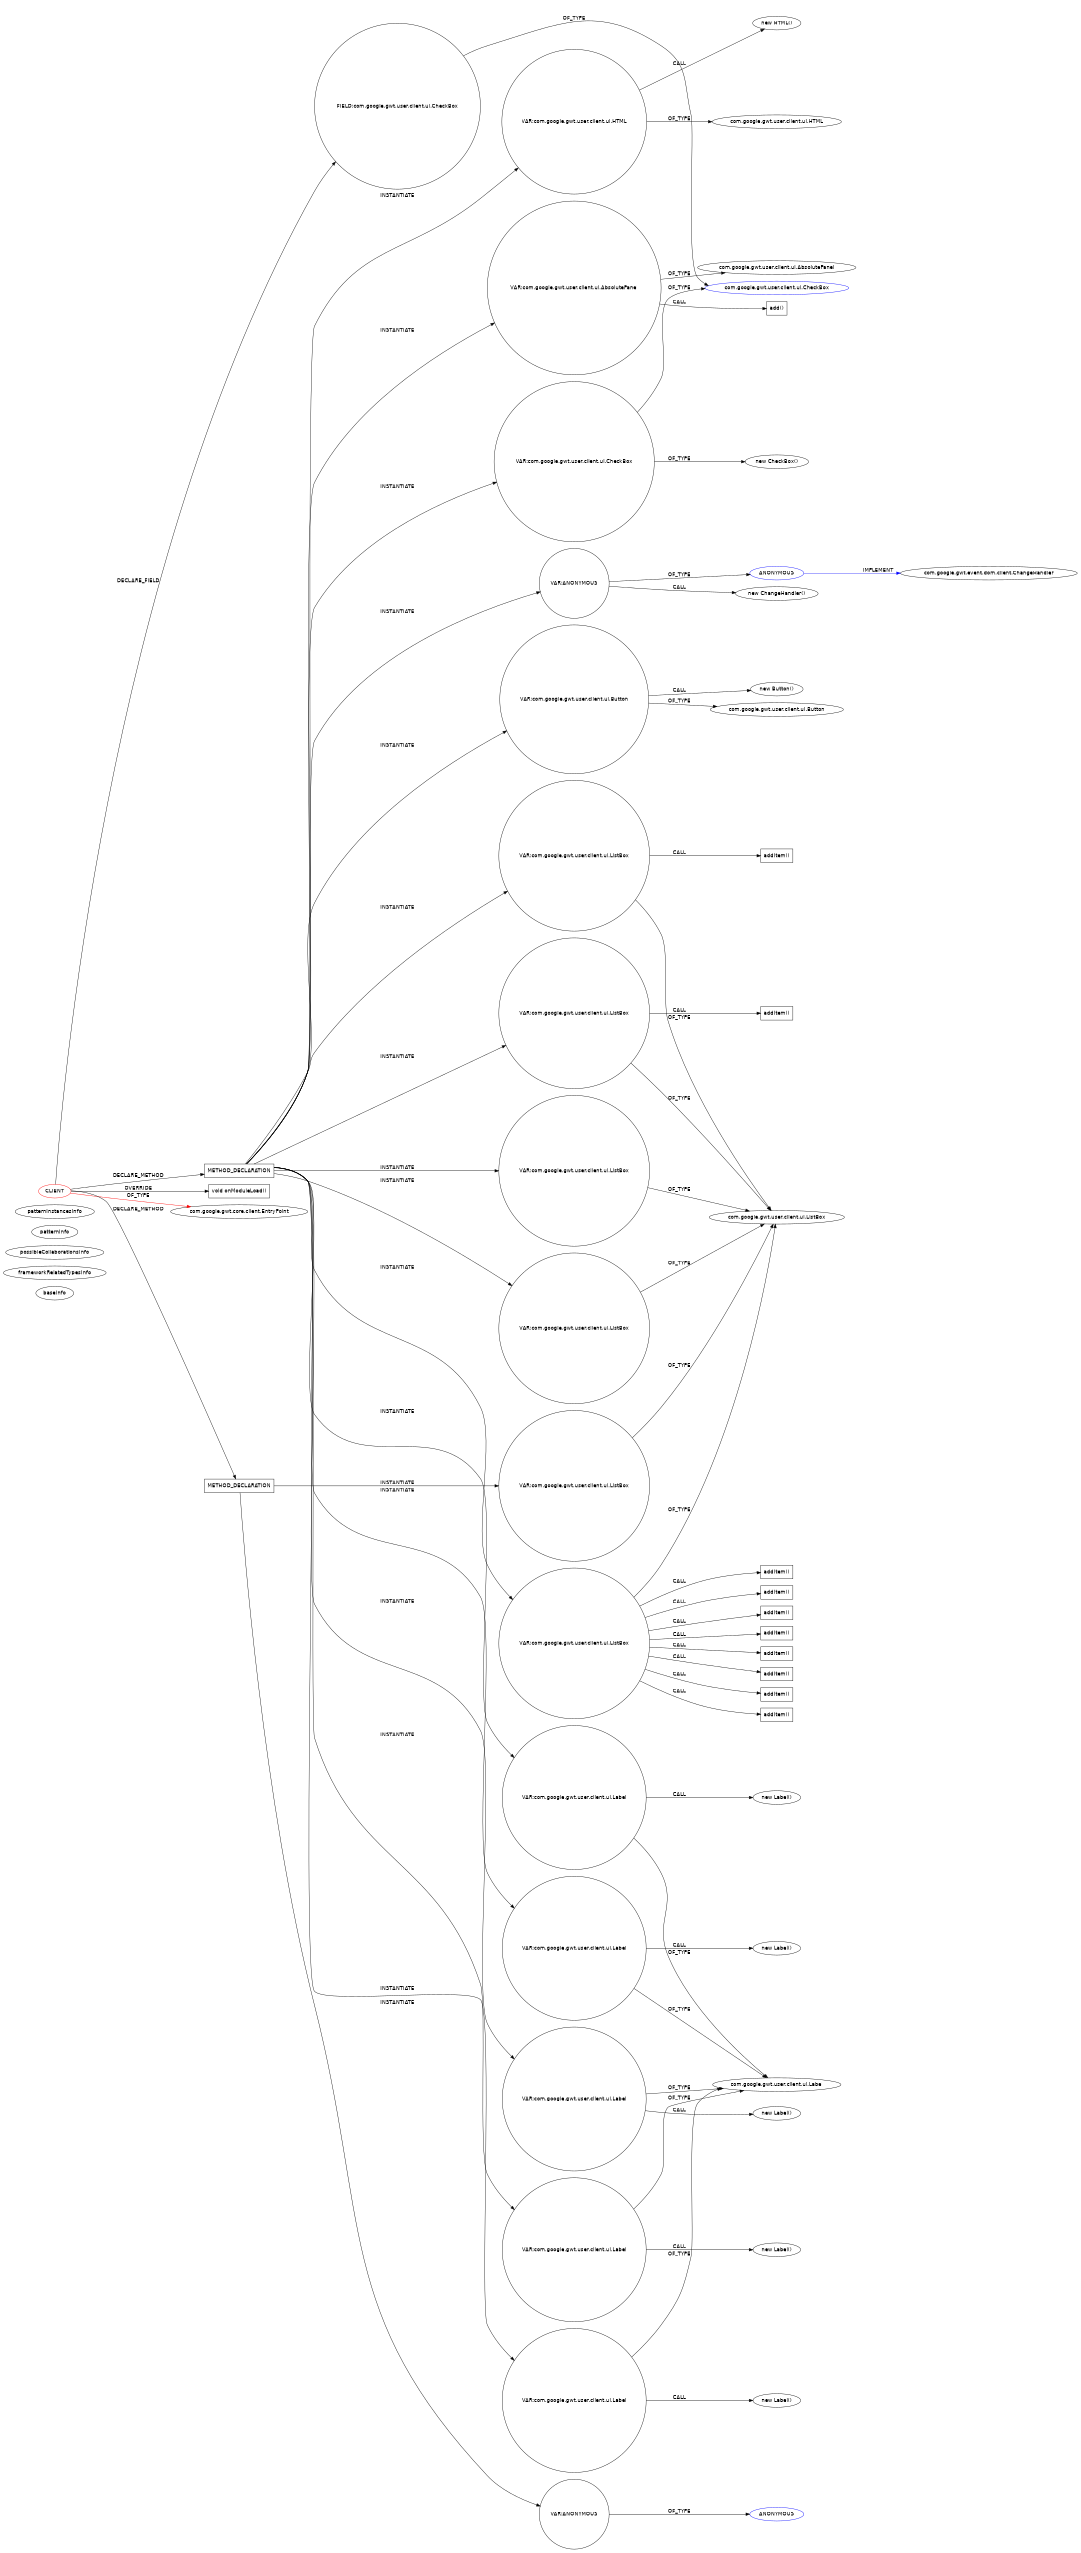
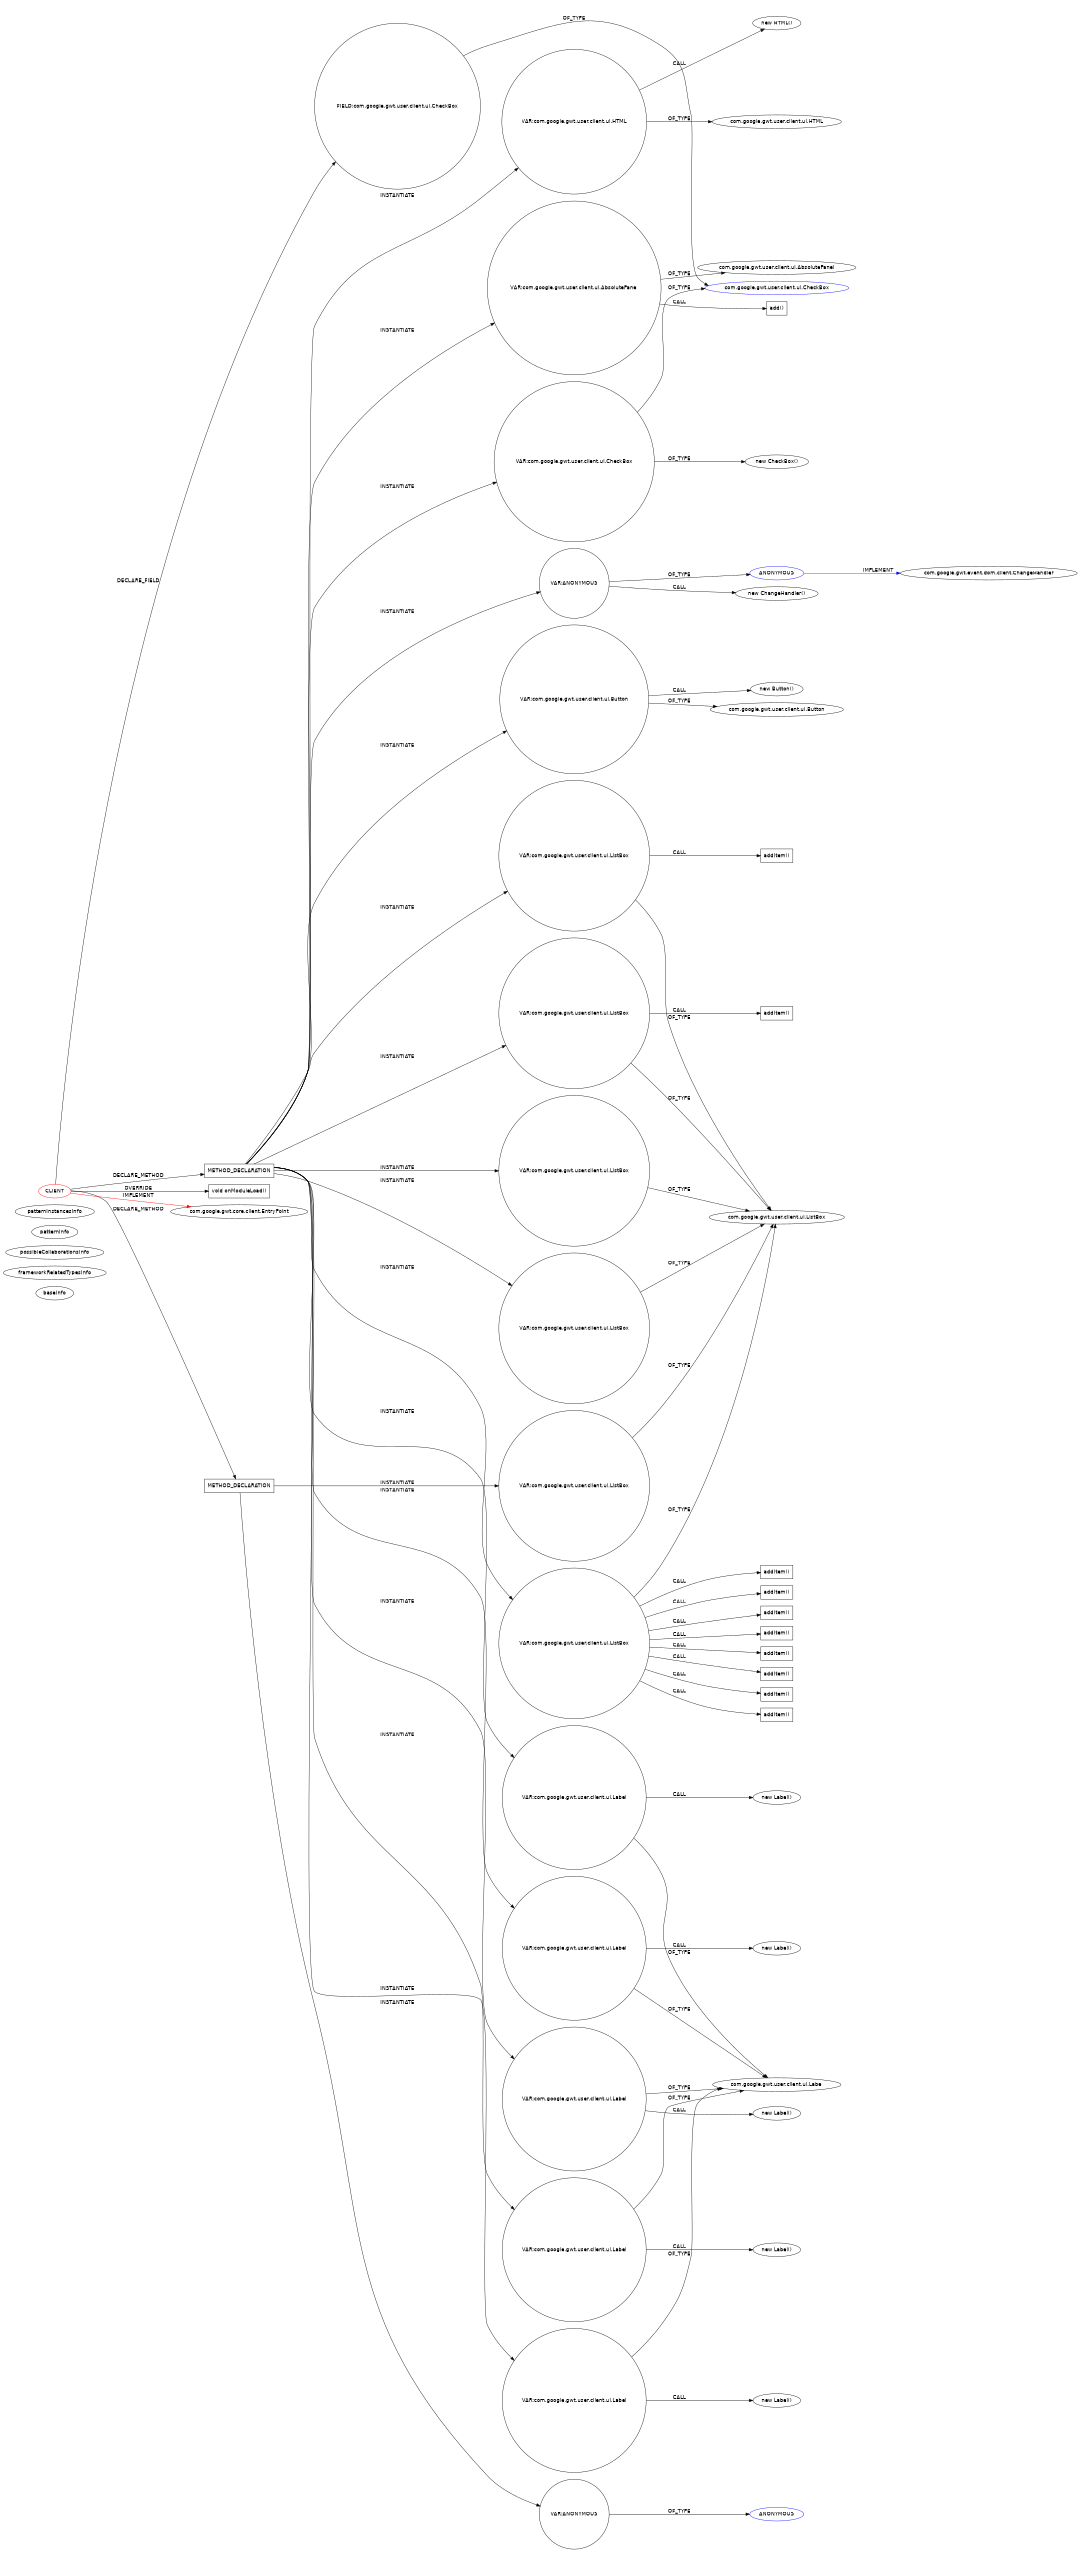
edge "CLIENT" -> "com.google.gwt.core.client.EntryPoint": label "OF_TYPE" -> "IMPLEMENT"
